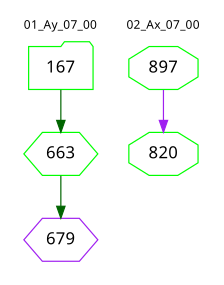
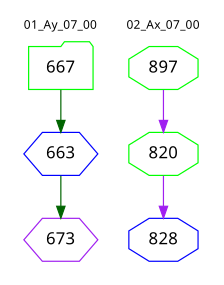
node "167": label "167" -> "667"
node "663": color green -> blue
node "679": label "679" -> "673"
node "828": added
